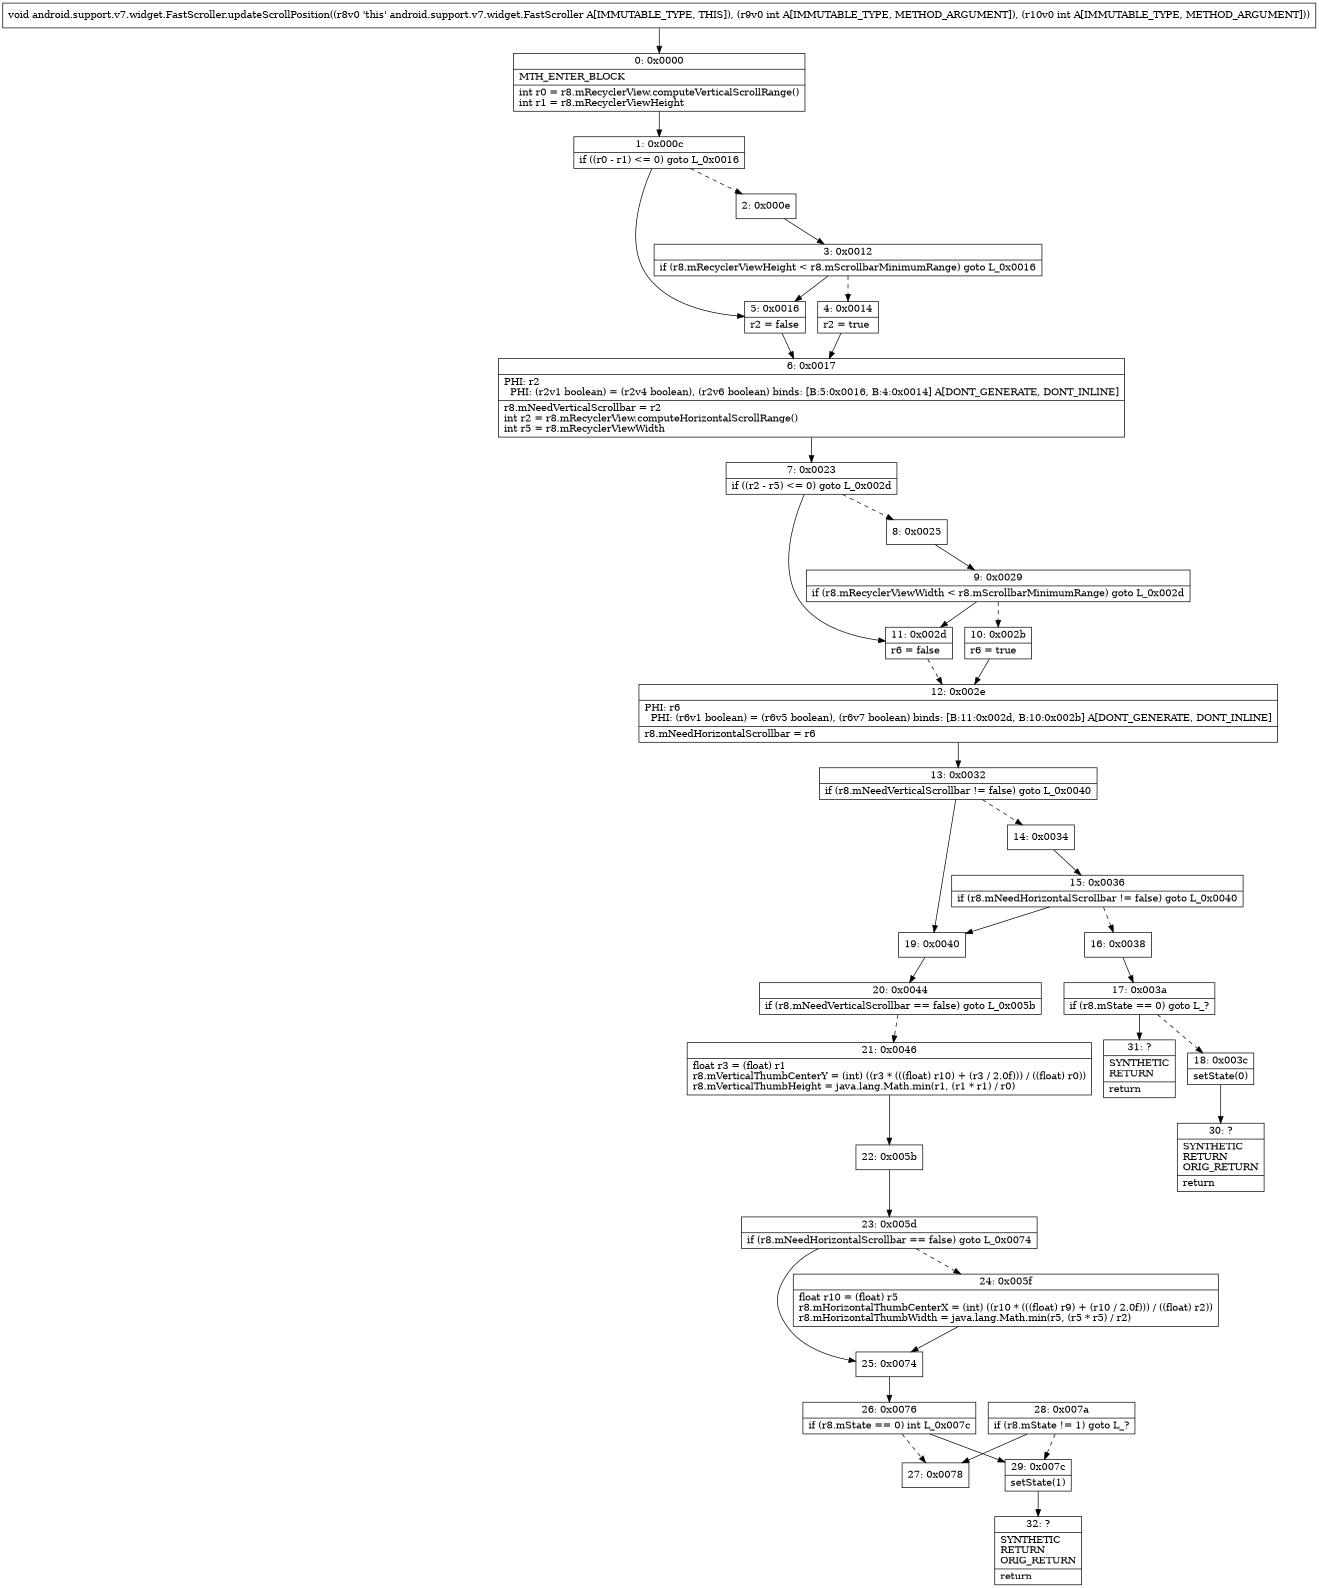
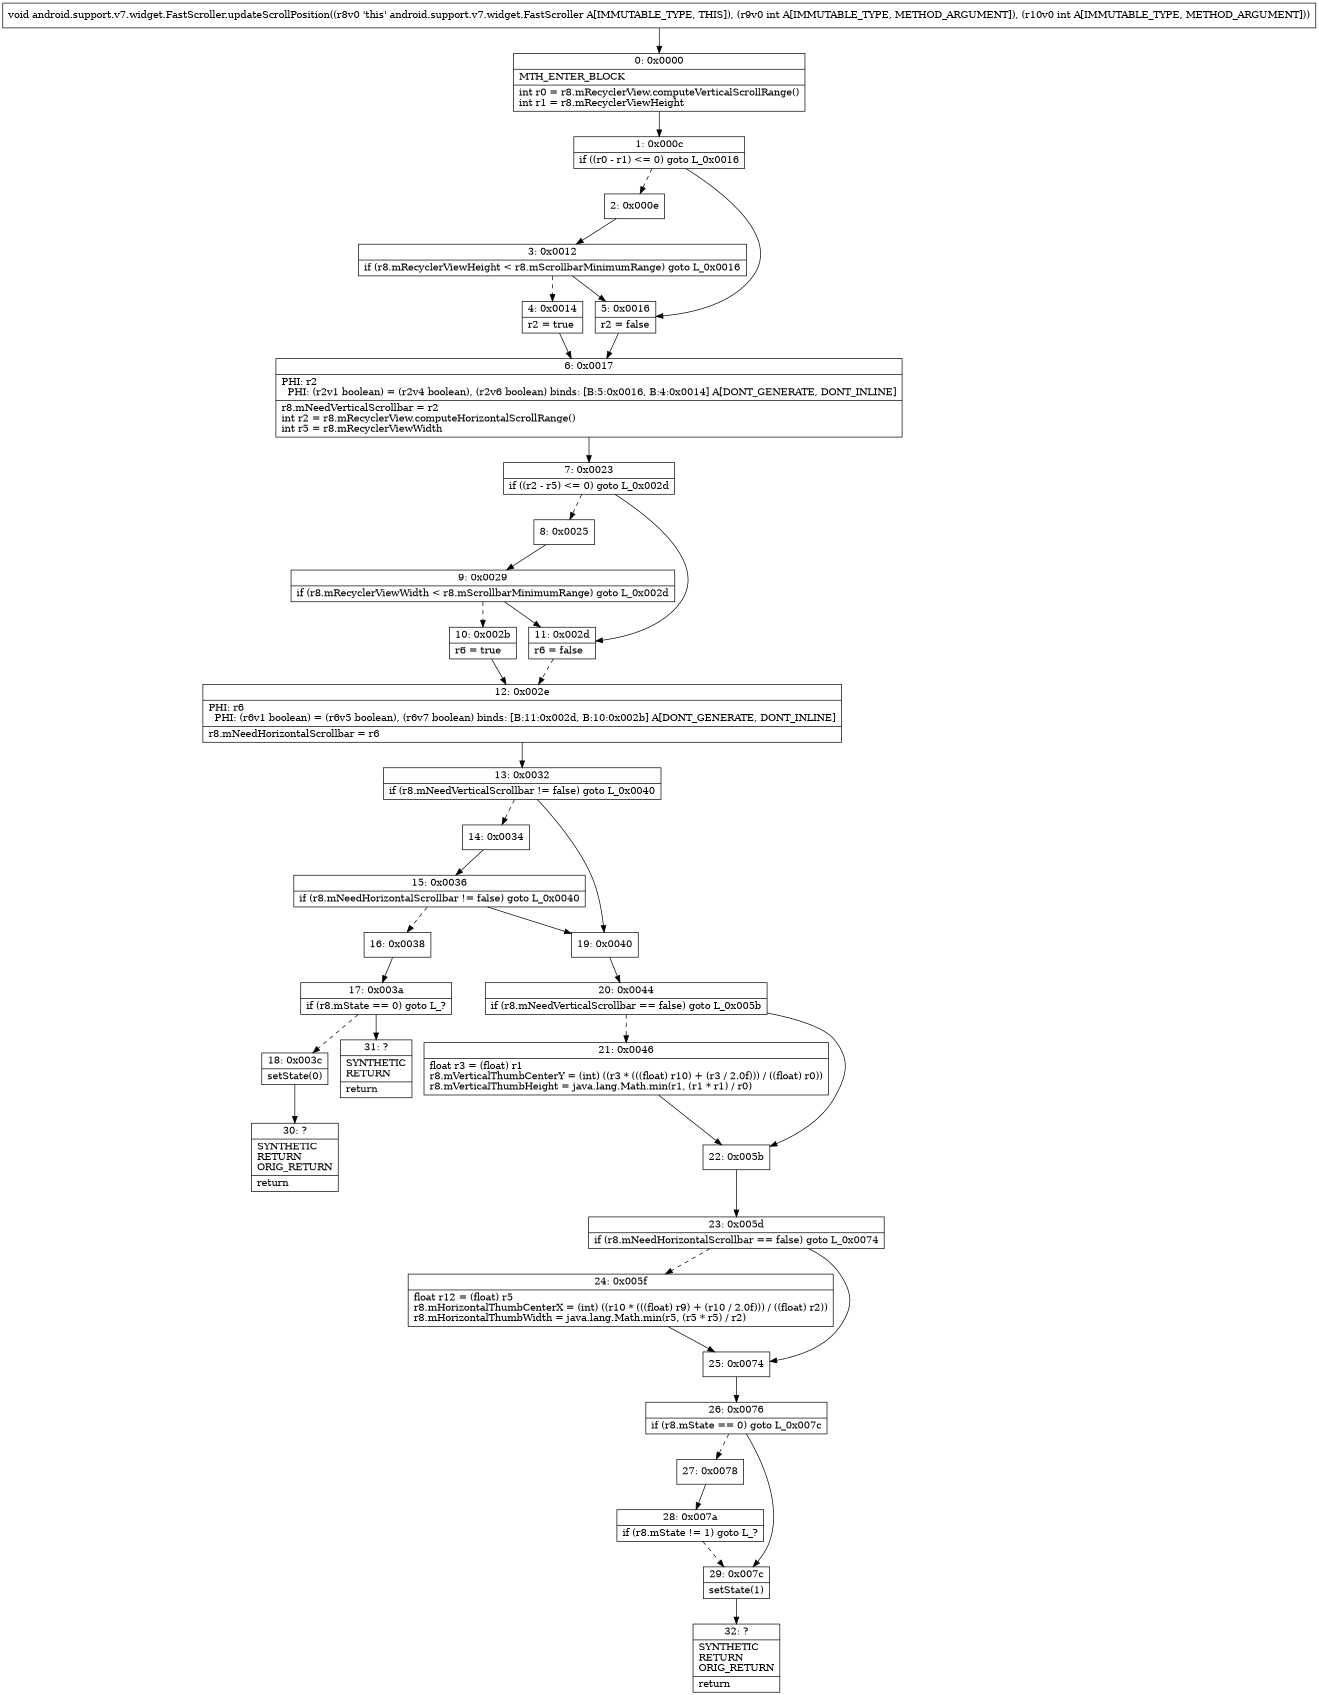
edge "20: 0x0044" -> "22: 0x005b": added
node "24: 0x005f": text "float r10 = (float) r5" -> "float r12 = (float) r5"
node "26: 0x0076": text "if (r8.mState == 0) int L_0x007c" -> "if (r8.mState == 0) goto L_0x007c"
edge "28: 0x007a" -> "27: 0x0078": reversed
